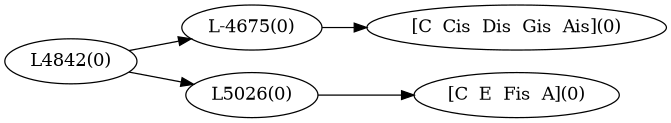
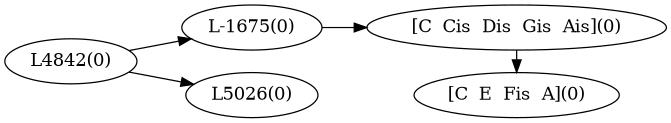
node "L-4675(0)": label "L-4675(0)" -> "L-1675(0)"
edge "L5026(0)" -> "[C  E  Fis  A](0)": now "[C  Cis  Dis  Gis  Ais](0)" -> "[C  E  Fis  A](0)"
